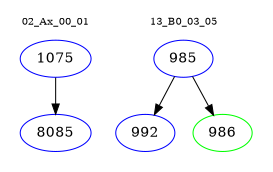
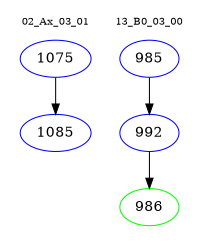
cluster "02_Ax_00_01": label "02_Ax_00_01" -> "02_Ax_03_01"
cluster "13_B0_03_05": label "13_B0_03_05" -> "13_B0_03_00"
edge "985" -> "986": now "992" -> "986"
node "8085": label "8085" -> "1085"
